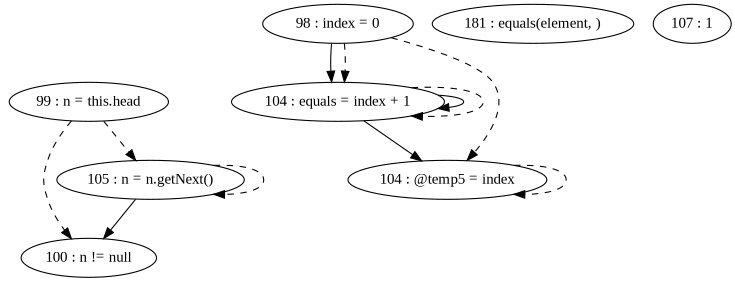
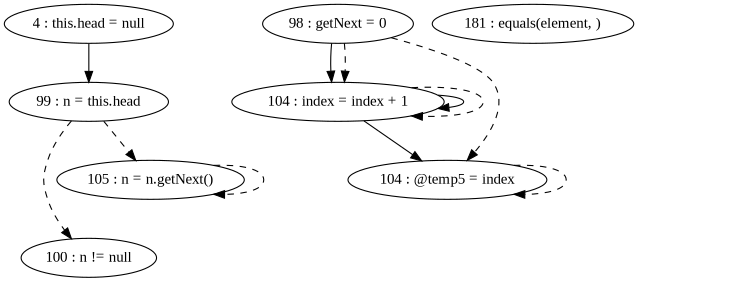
node "4 : this.head = null": added
node "98 : index = 0": label "98 : index = 0" -> "98 : getNext = 0"
node "107 : 1": removed
node "104 : equals = index + 1": label "104 : equals = index + 1" -> "104 : index = index + 1"
edge "105 : n = n.getNext()" -> "100 : n != null": removed
